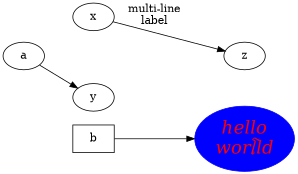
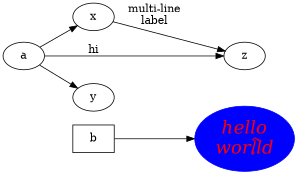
edge "a" -> "x": added
edge "a" -> "z": added, label "hi"
